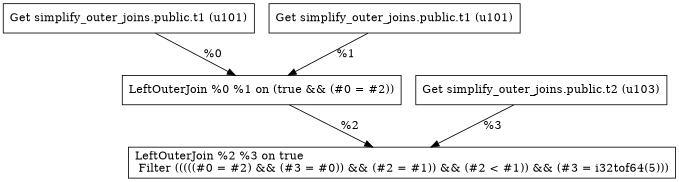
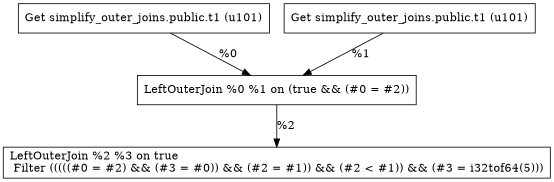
node "Get simplify_outer_joins.public.t2 (u103)": removed
